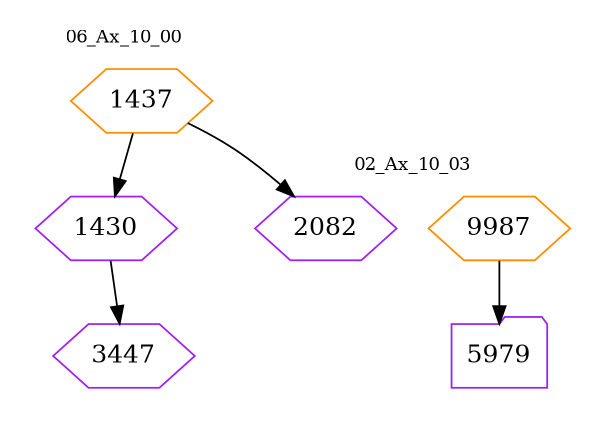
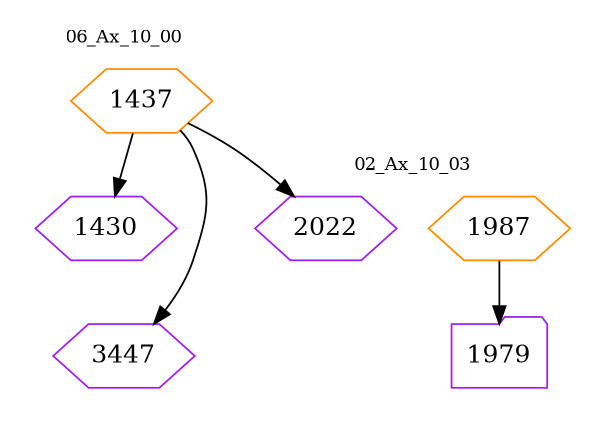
node "2082": label "2082" -> "2022"
node "9987": label "9987" -> "1987"
edge "1430" -> "3447": now "1437" -> "3447"
node "5979": label "5979" -> "1979"
